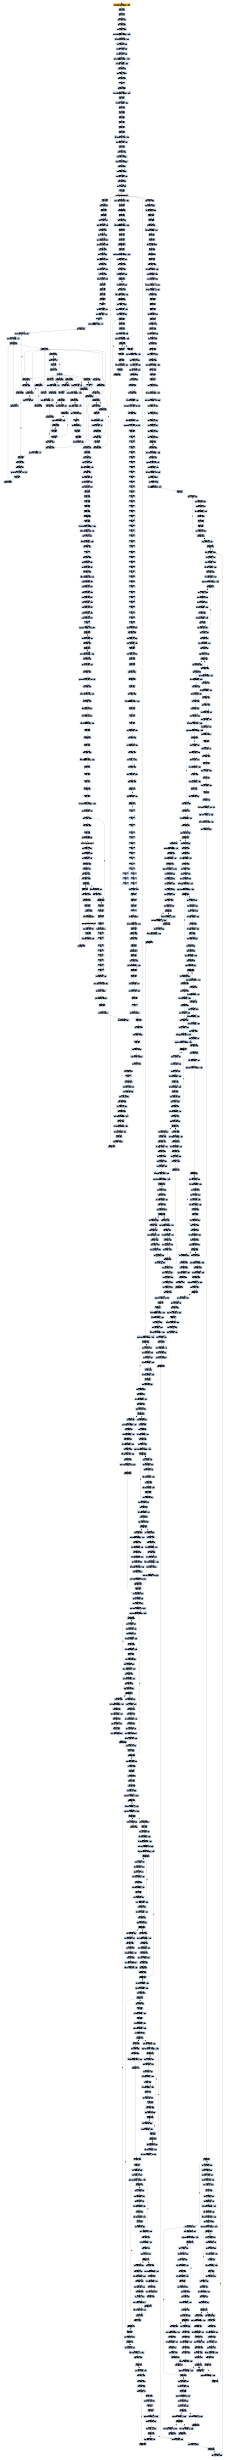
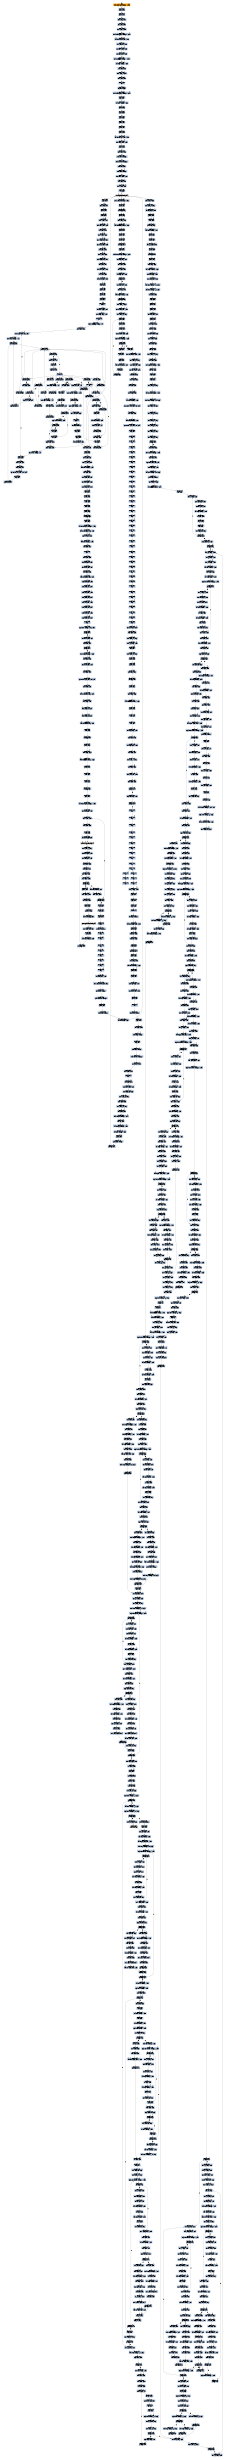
edge "0x035707c7 movl 0x14(%ebp), %edi" -> "0x035707c5 ja 0x35707fc": reversed
